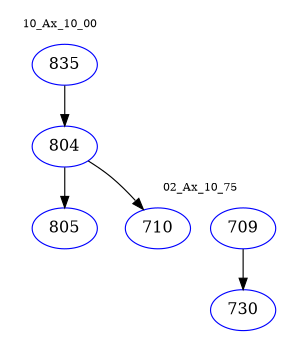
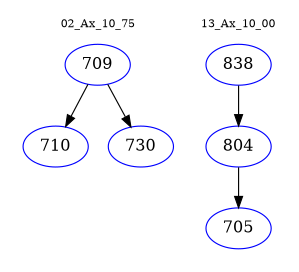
cluster "10_Ax_10_00": label "10_Ax_10_00" -> "13_Ax_10_00"
node "835": label "835" -> "838"
edge "804" -> "710": now "709" -> "710"
node "805": label "805" -> "705"
